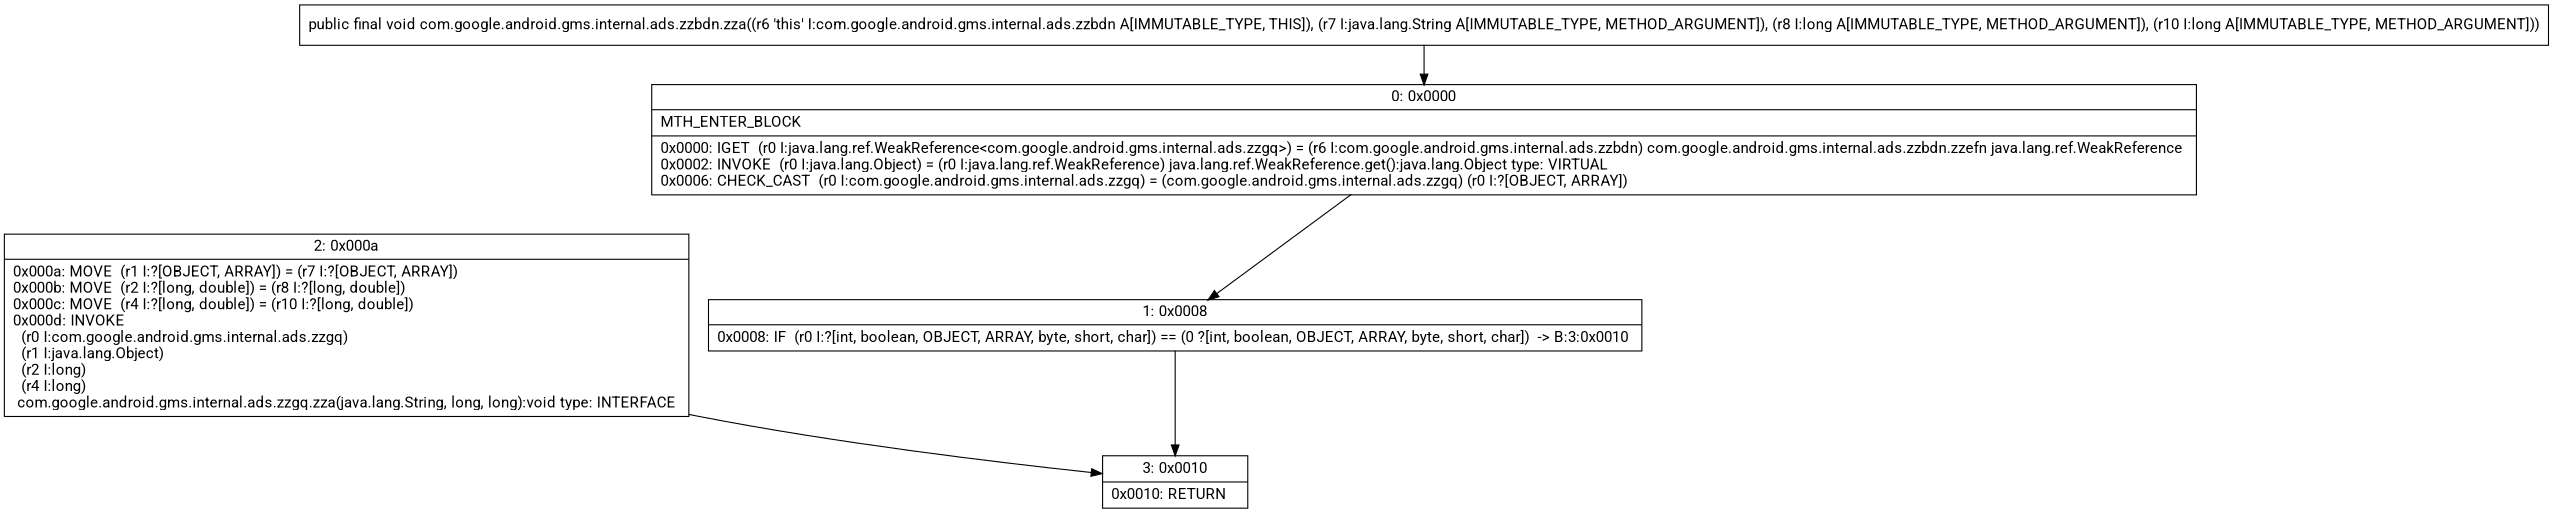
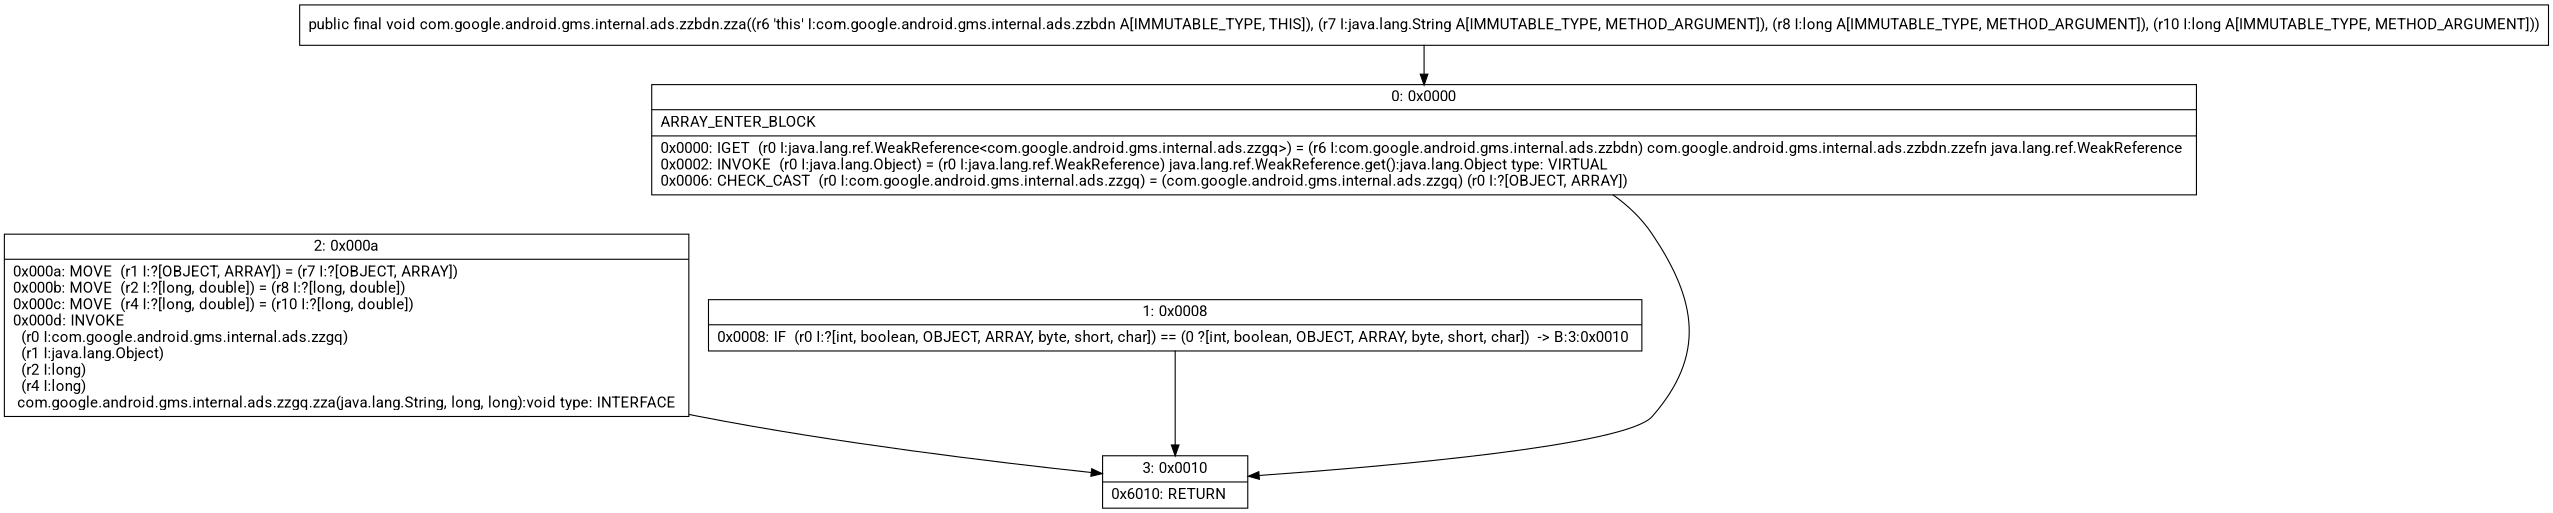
node "0: 0x0000": text "MTH_ENTER_BLOCK" -> "ARRAY_ENTER_BLOCK"
edge "0: 0x0000" -> "1: 0x0008": now "0: 0x0000" -> "3: 0x0010"
node "3: 0x0010": text "0x0010: RETURN" -> "0x6010: RETURN"
